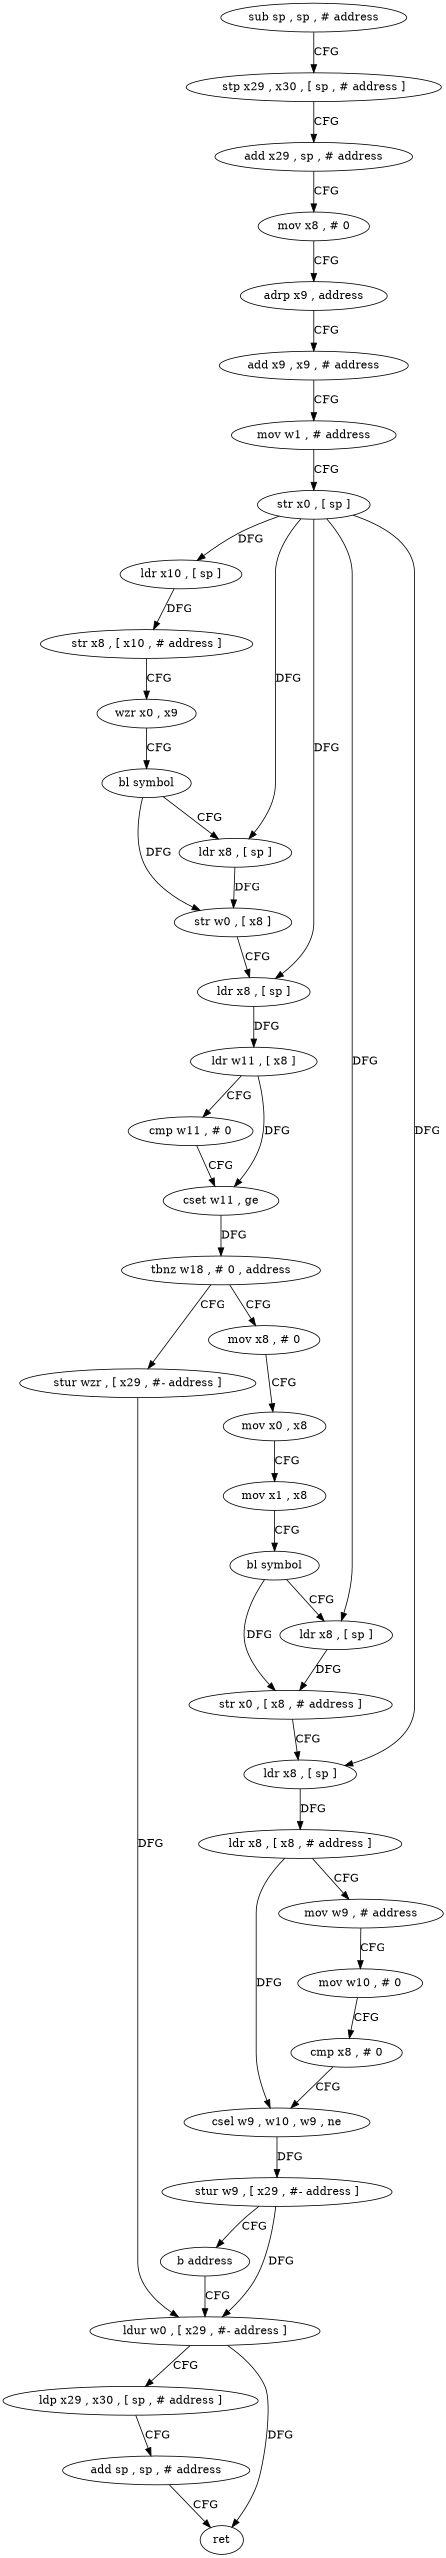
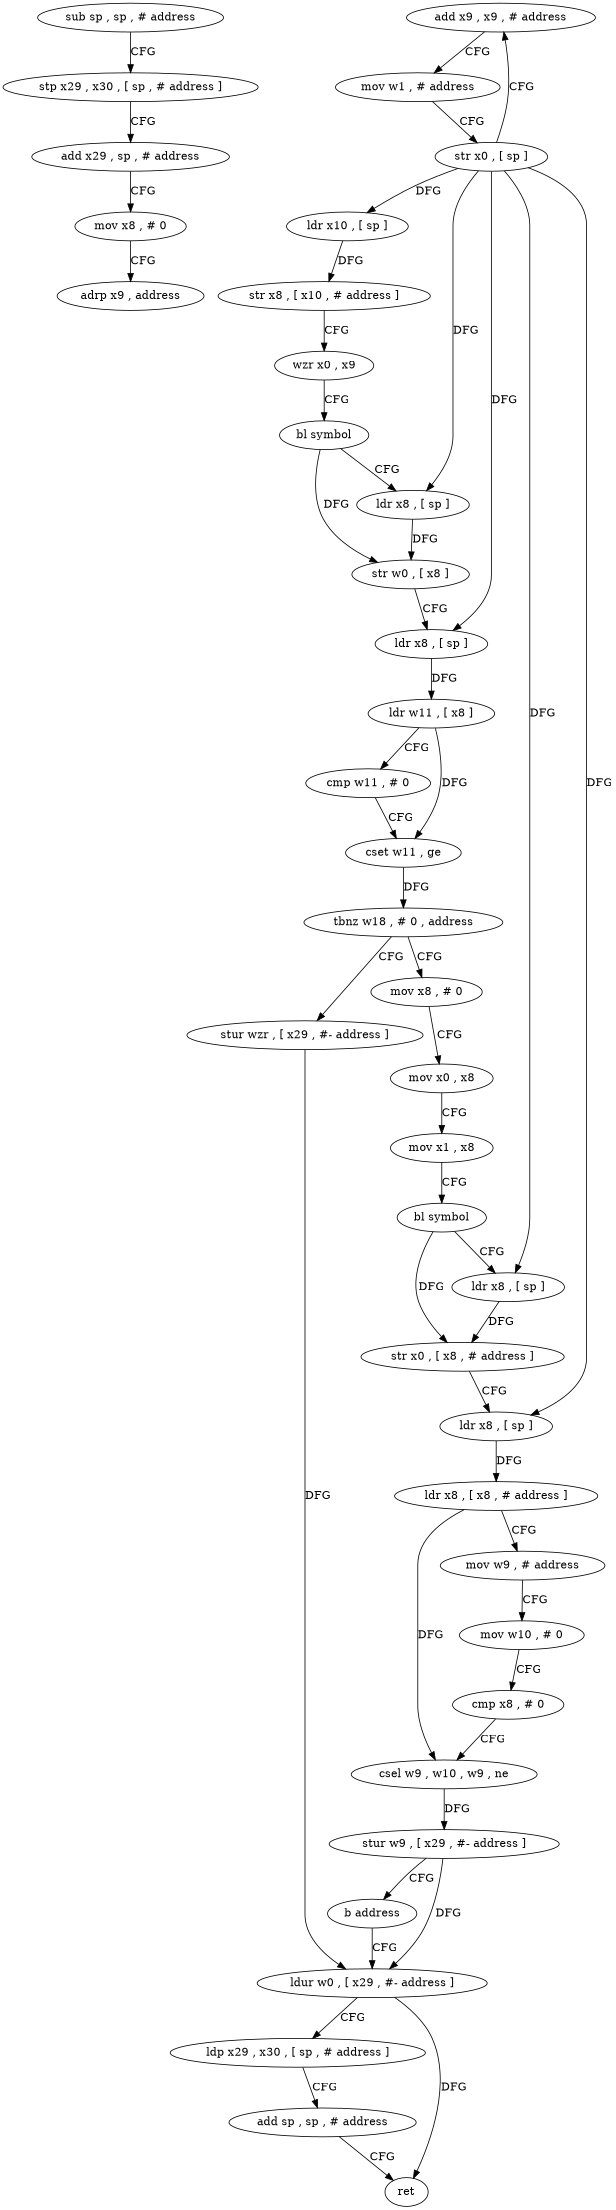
edge "adrp x9 , address" -> "add x9 , x9 , # address": now "str x0 , [ sp ]" -> "add x9 , x9 , # address"
